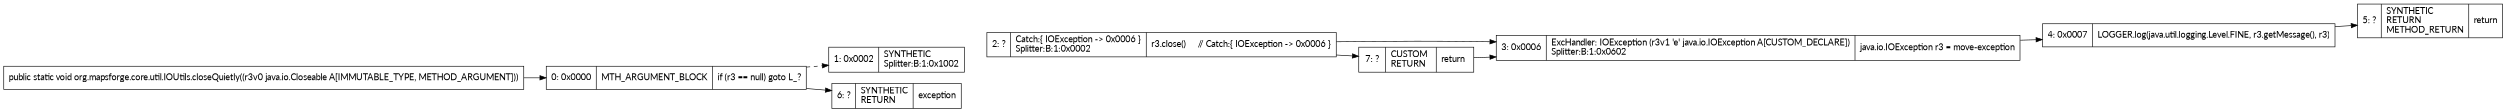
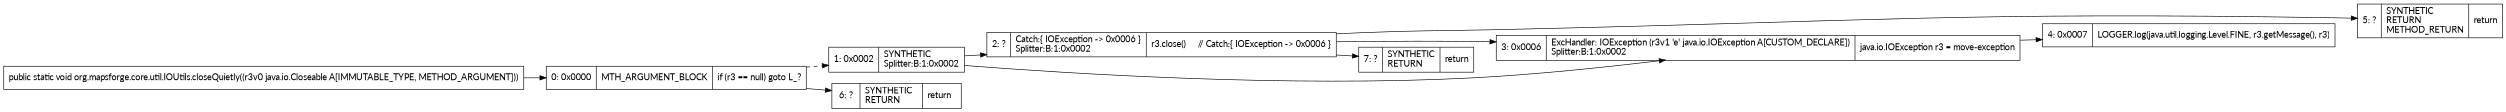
edge "4: 0x0007" -> "5: ?": now "2: ?" -> "5: ?"
node "3: 0x0006": text "Splitter:B:1:0x0602" -> "Splitter:B:1:0x0002"
edge "1: 0x0002" -> "2: ?": added
node "7: ?": text "CUSTOM" -> "SYNTHETIC"
edge "7: ?" -> "3: 0x0006": now "1: 0x0002" -> "3: 0x0006"
node "1: 0x0002": text "Splitter:B:1:0x1002" -> "Splitter:B:1:0x0002"
node "6: ?": text "exception" -> "return"
